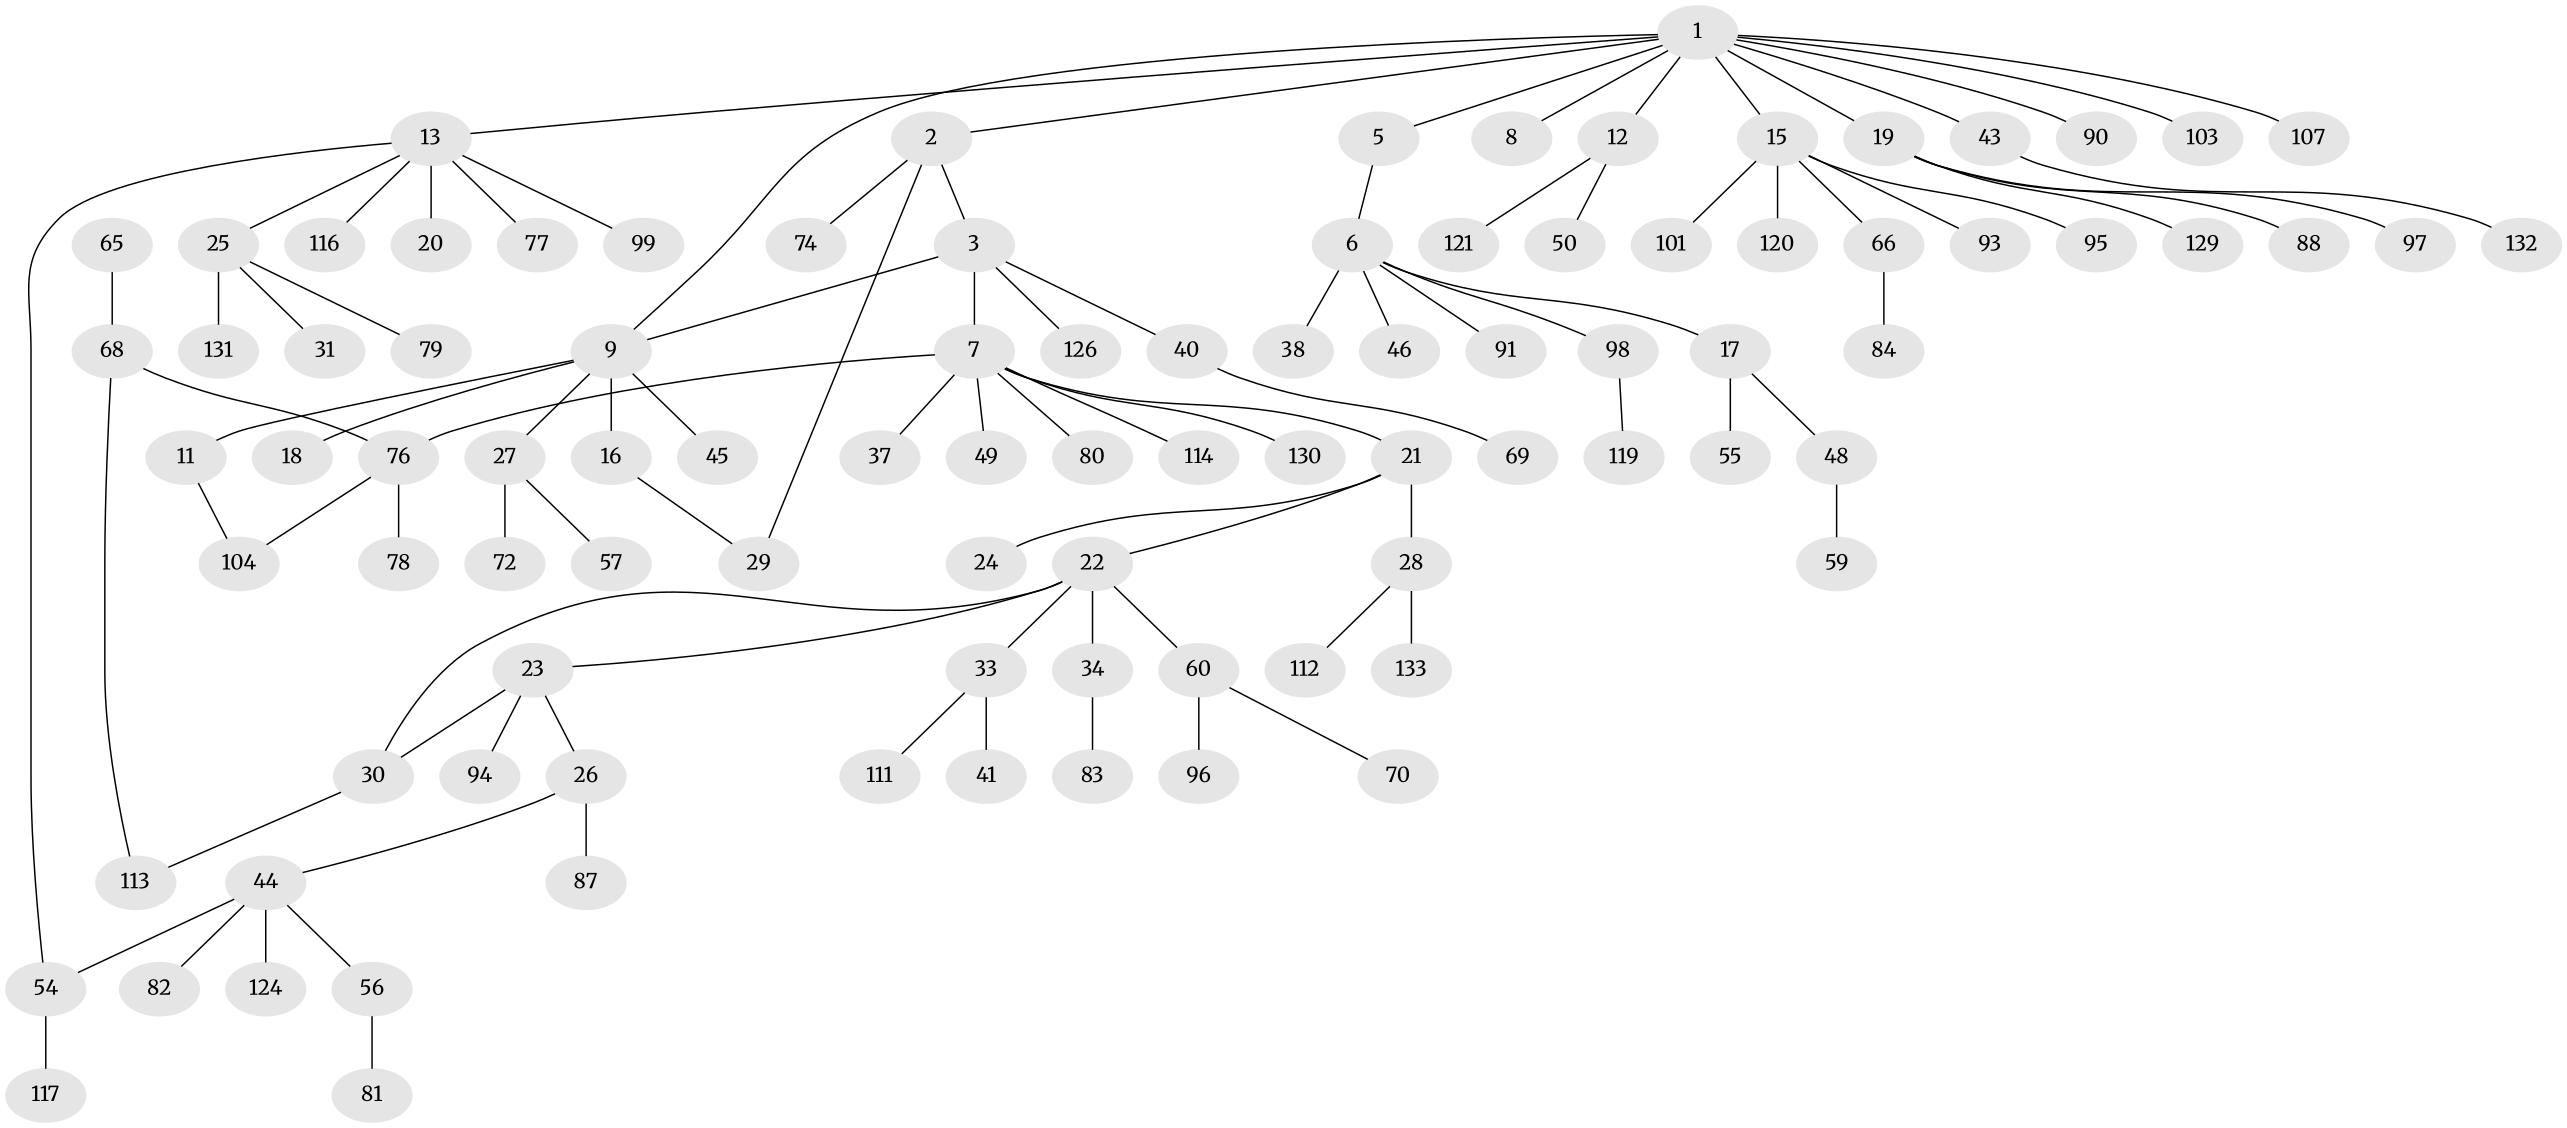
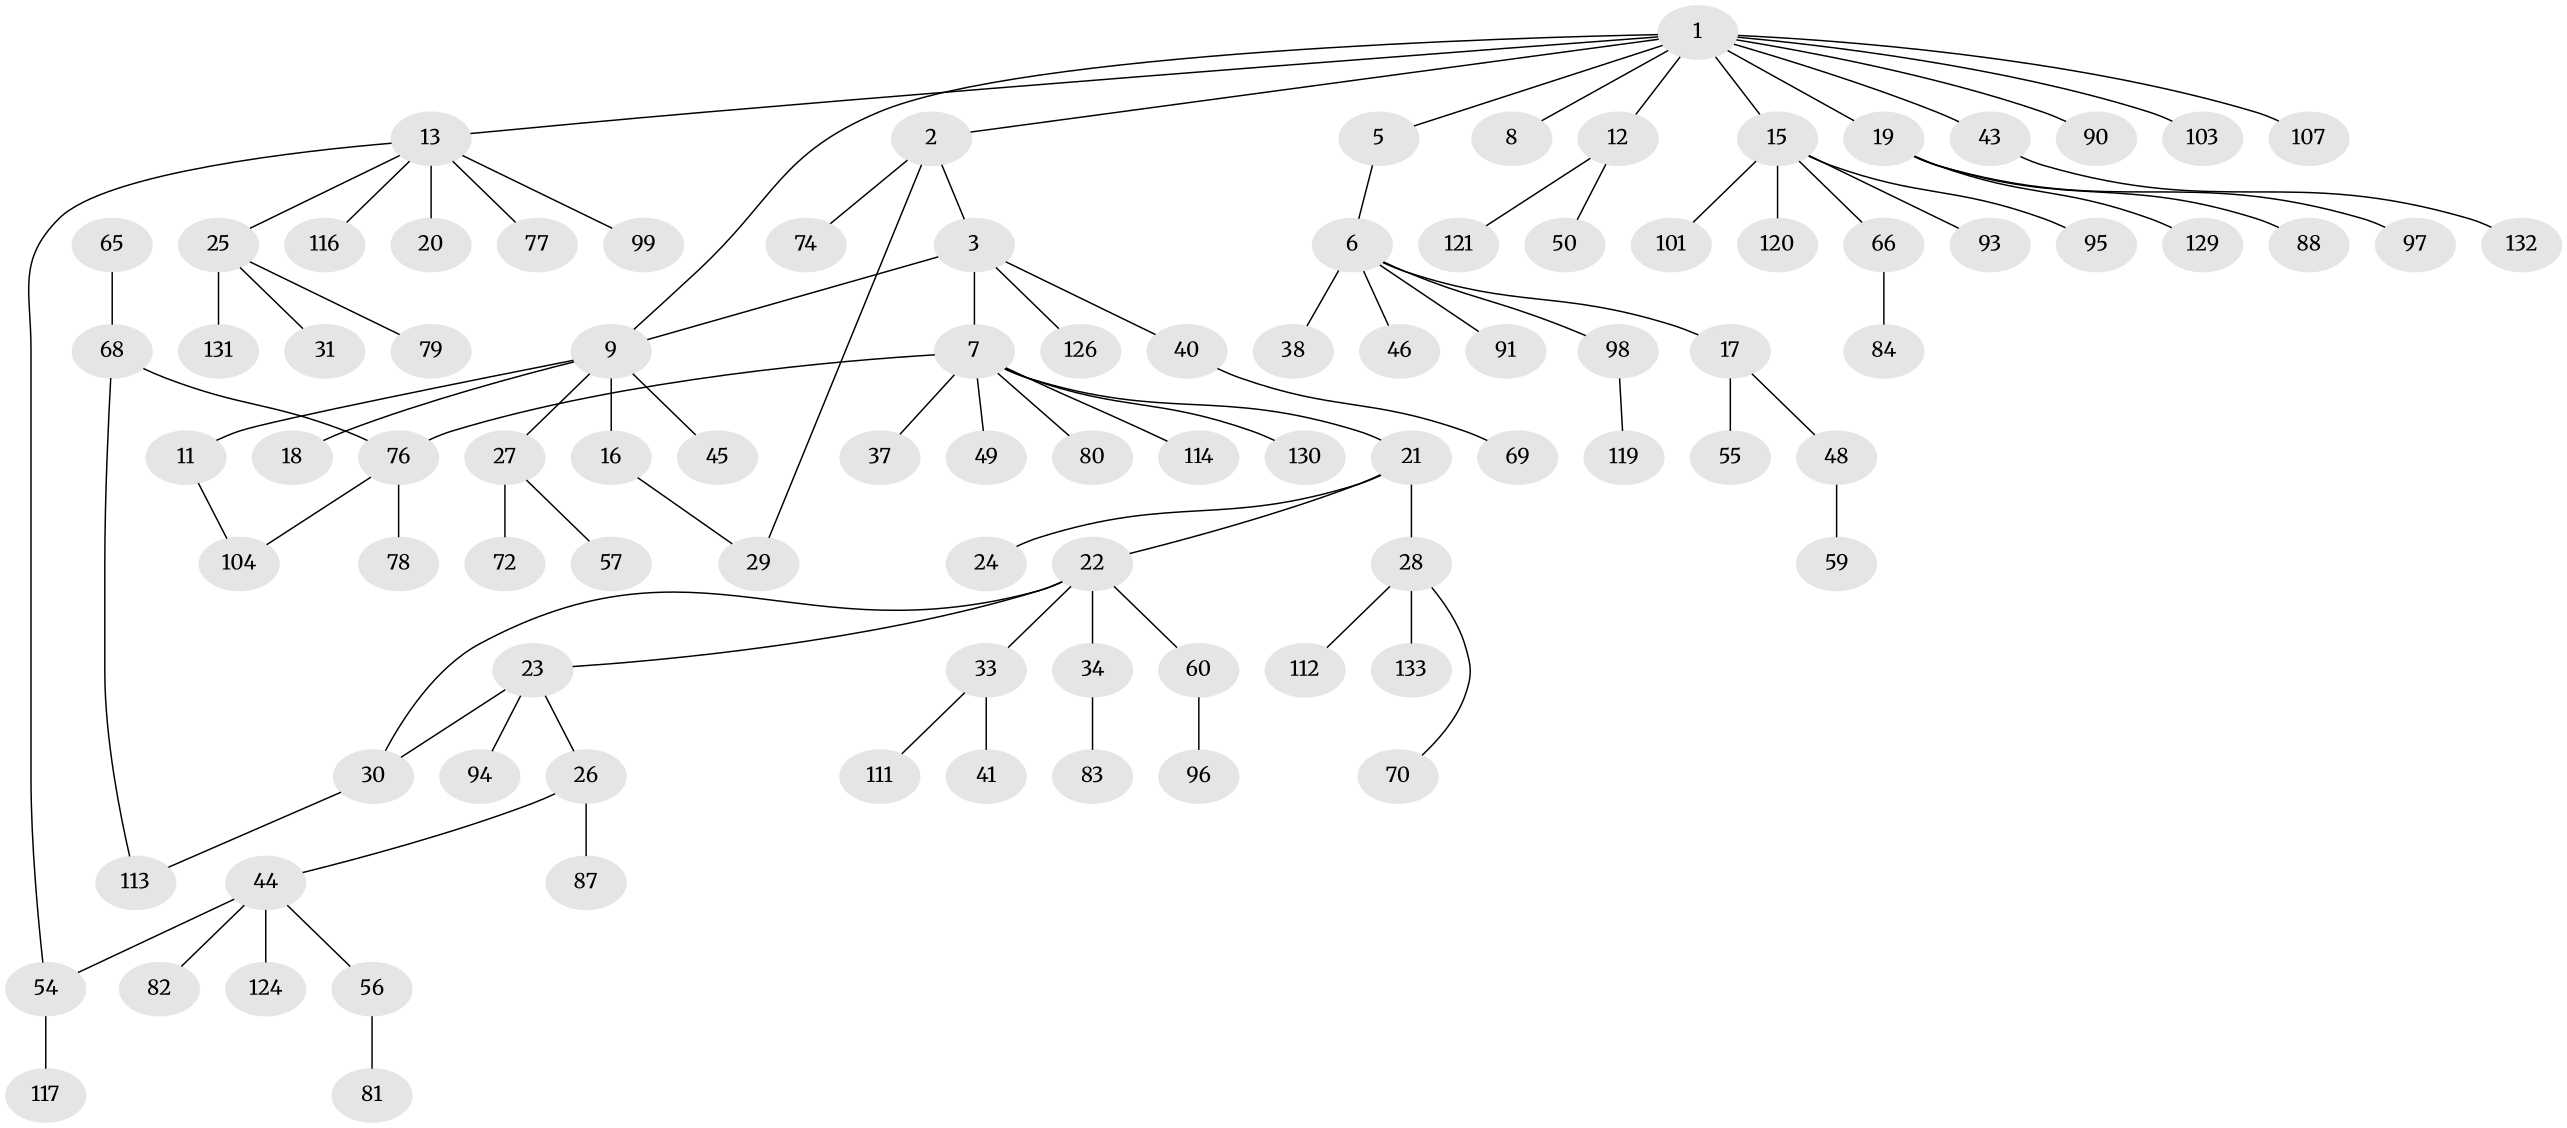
edge "60" -- "70": now "28" -- "70"
